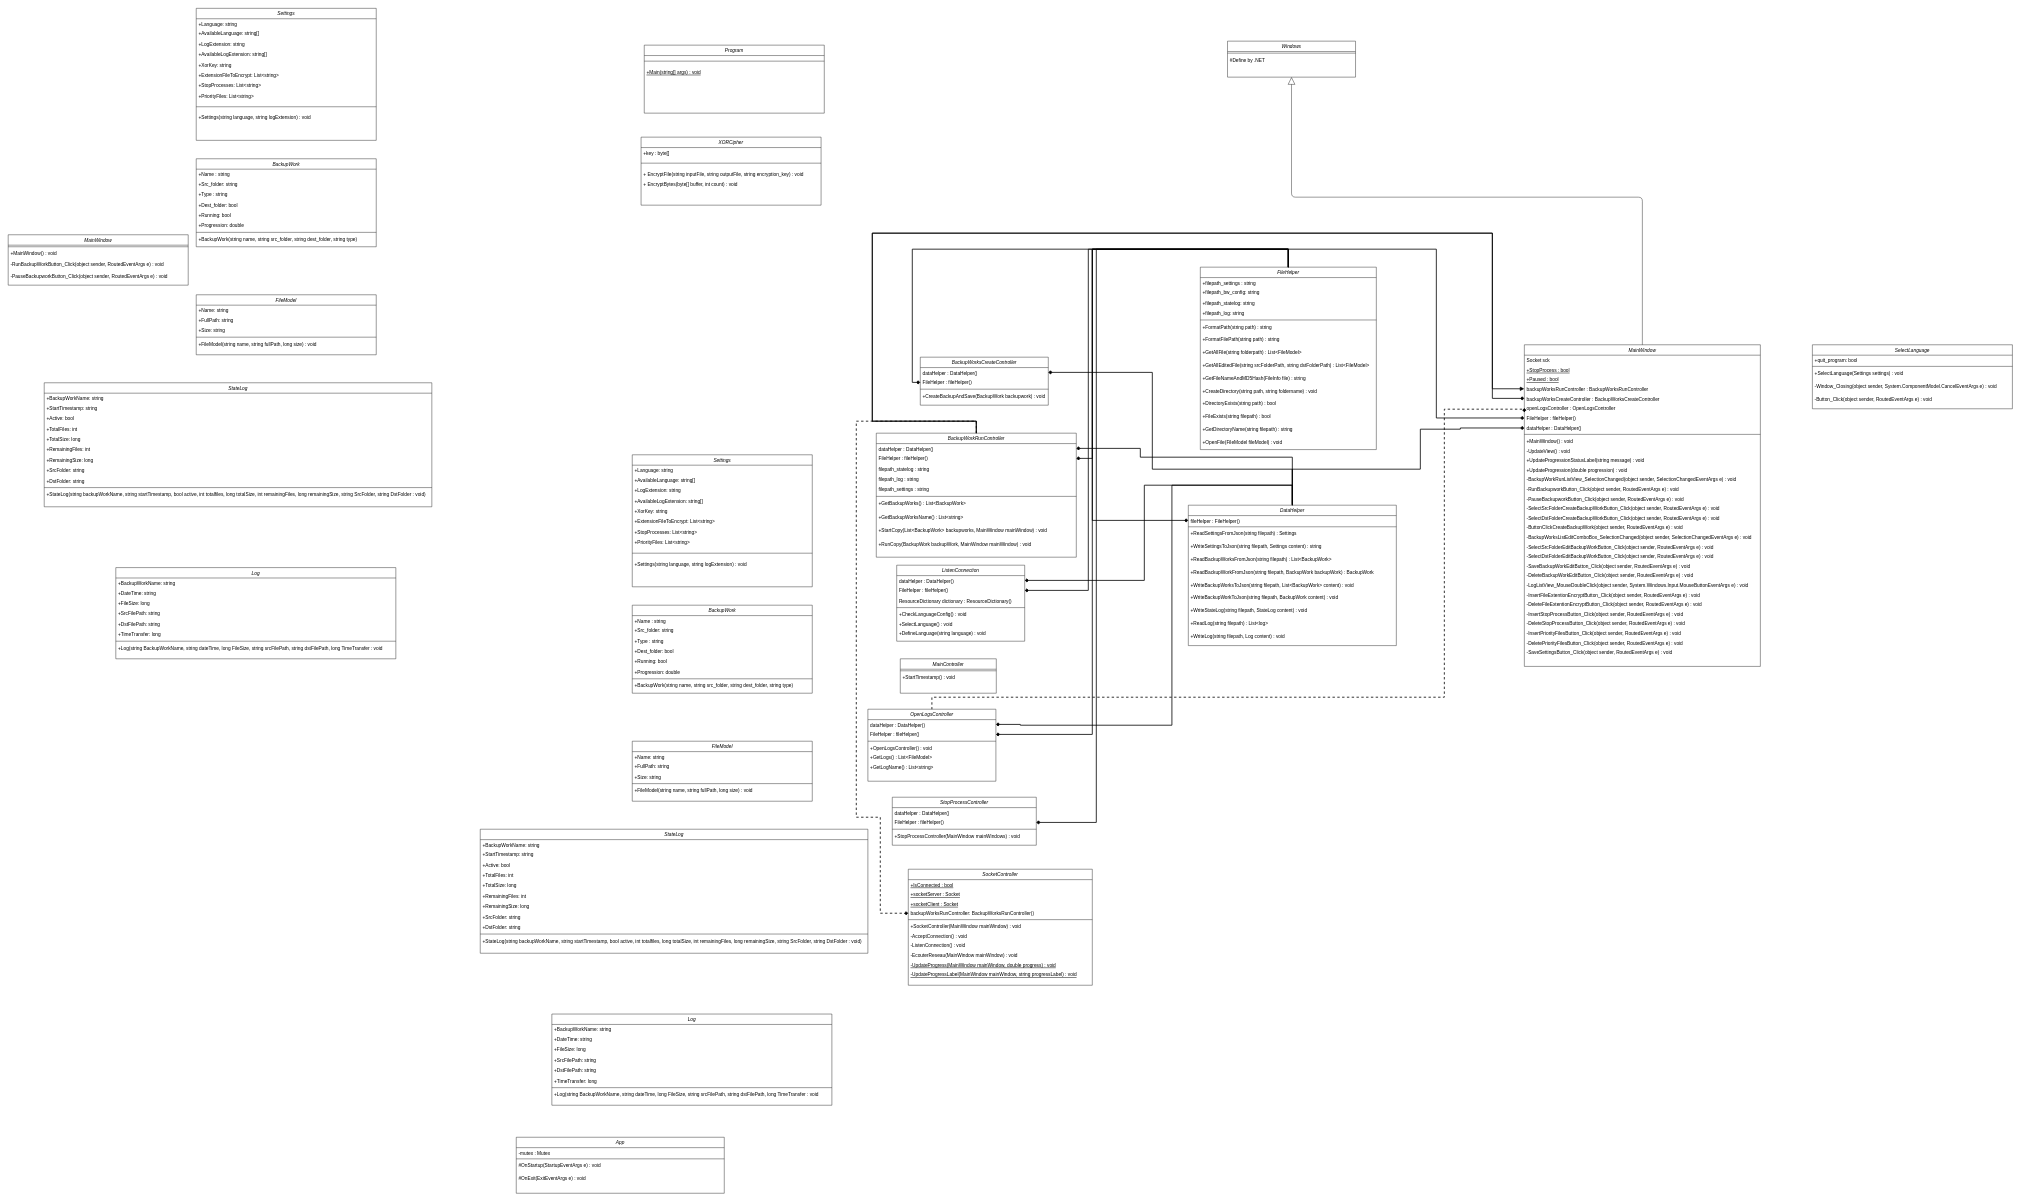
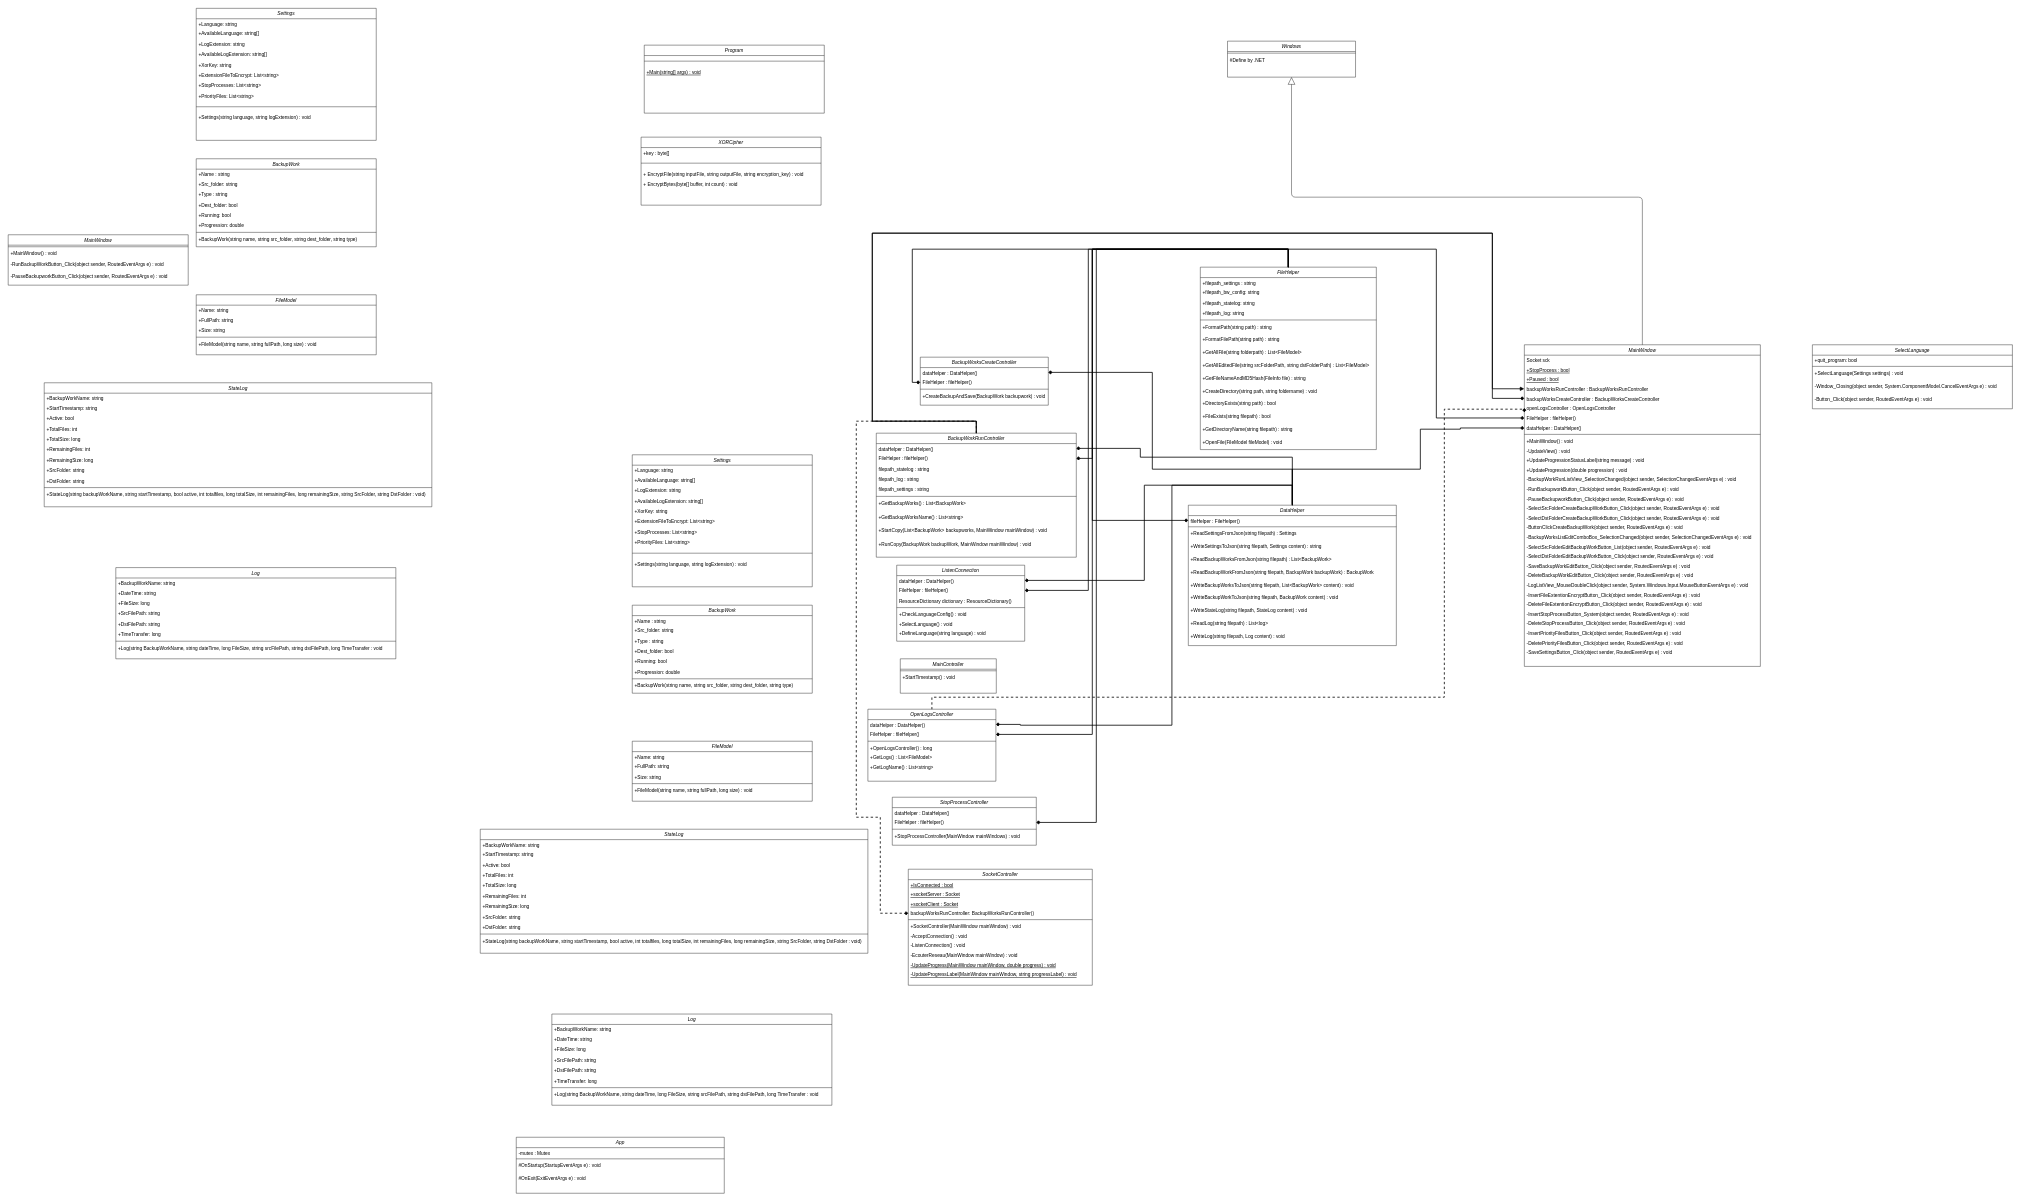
node "-SelectSrcFolderEditBackupWorkButton_Click(object sender, RoutedEventArgs e) : void": label "-SelectSrcFolderEditBackupWorkButton_Click(object sender, RoutedEventArgs e) : void" -> "-SelectSrcFolderEditBackupWorkButton_List(object sender, RoutedEventArgs e) : void"
node "-InsertStopProcessButton_Click(object sender, RoutedEventArgs e) : void": label "-InsertStopProcessButton_Click(object sender, RoutedEventArgs e) : void" -> "-InsertStopProcessButton_System(object sender, RoutedEventArgs e) : void"
node "+OpenLogsController() : void": label "+OpenLogsController() : void" -> "+OpenLogsController() : long"
